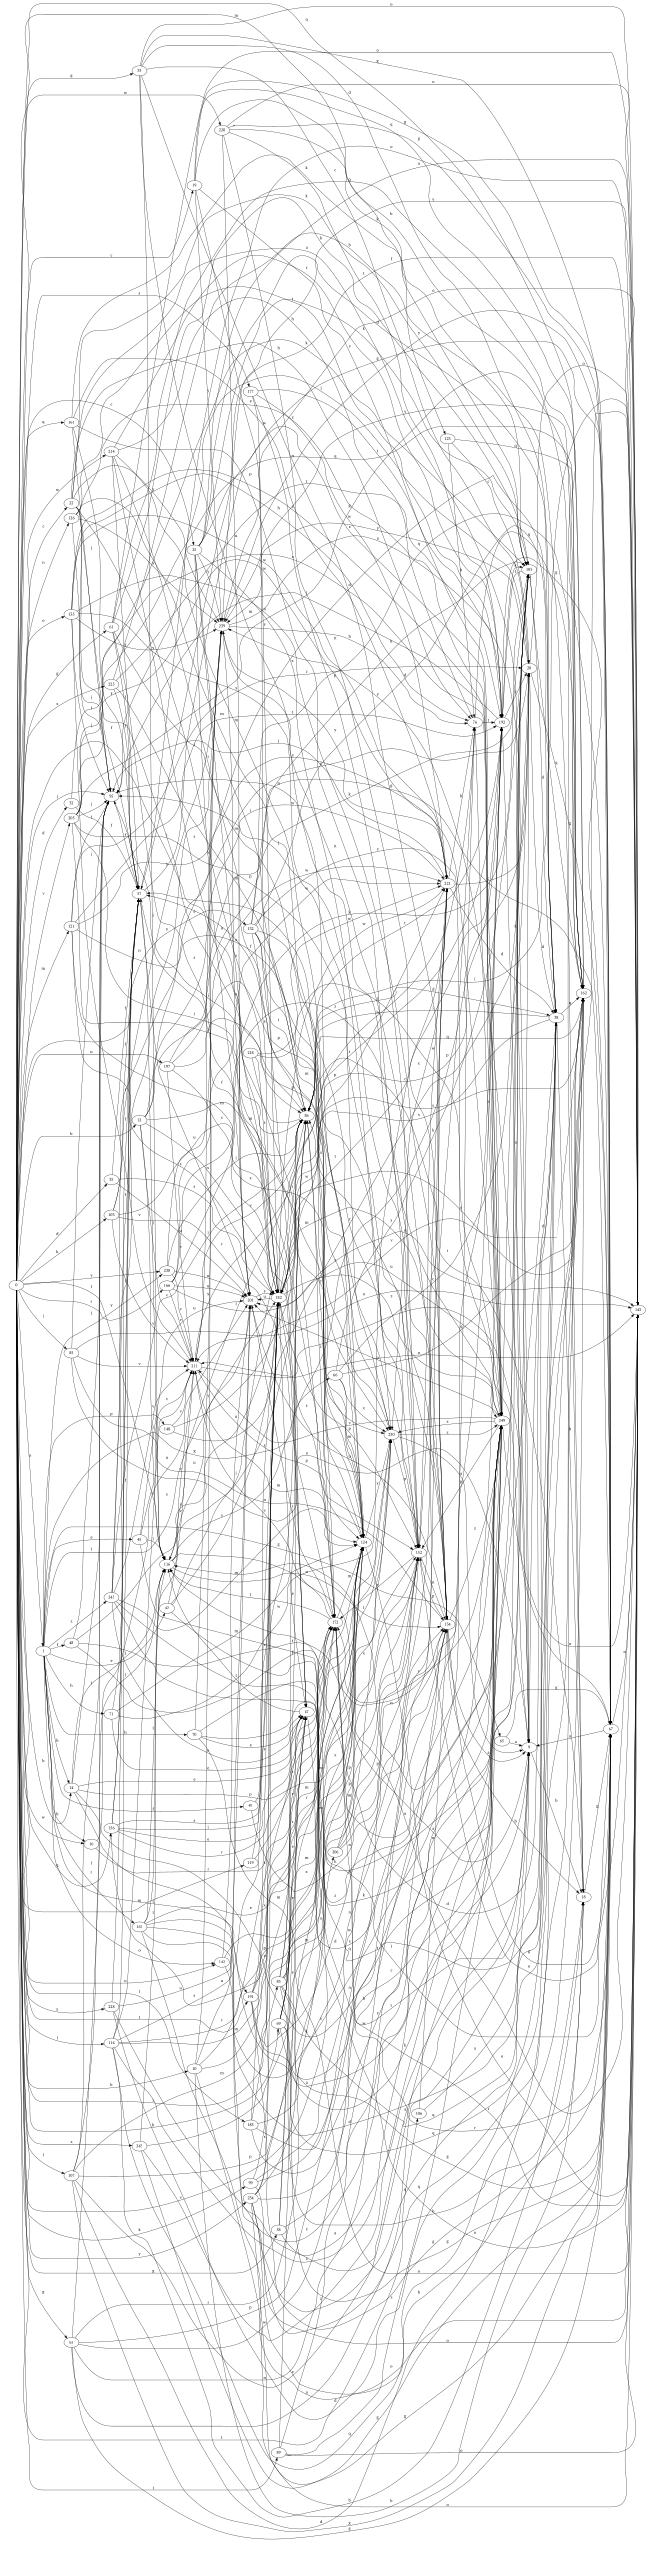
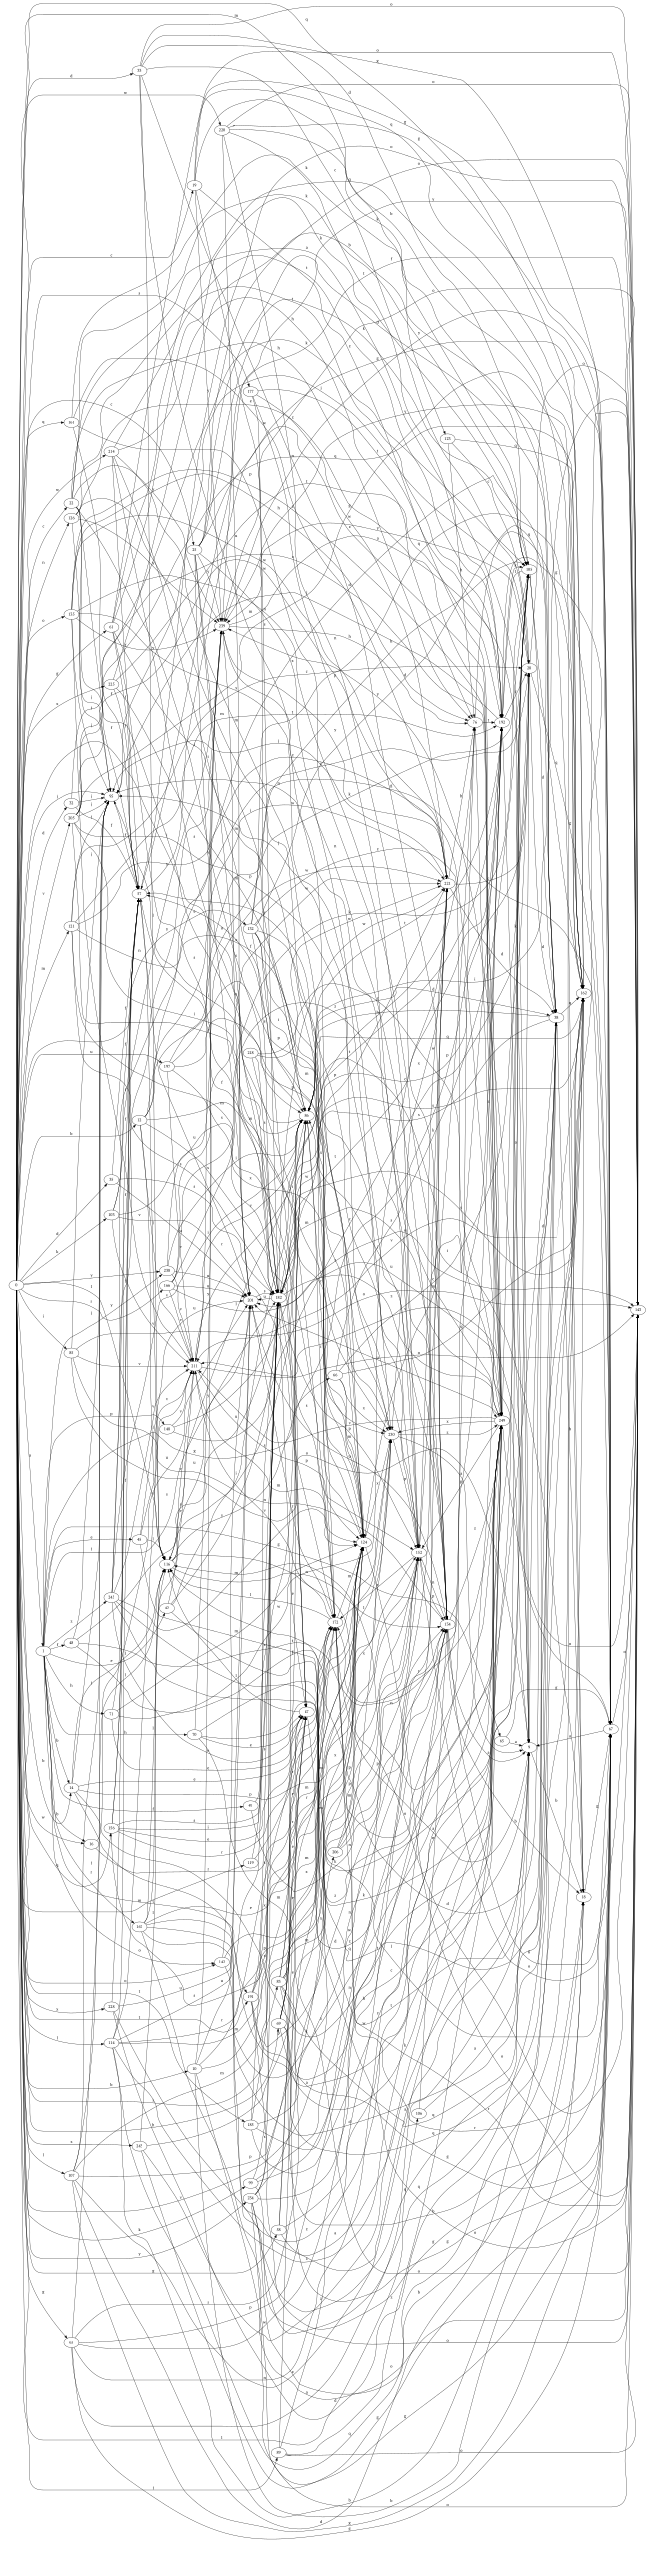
edge "161" -> "95": now "32" -> "95"
edge "192" -> "124": added, label "m"
